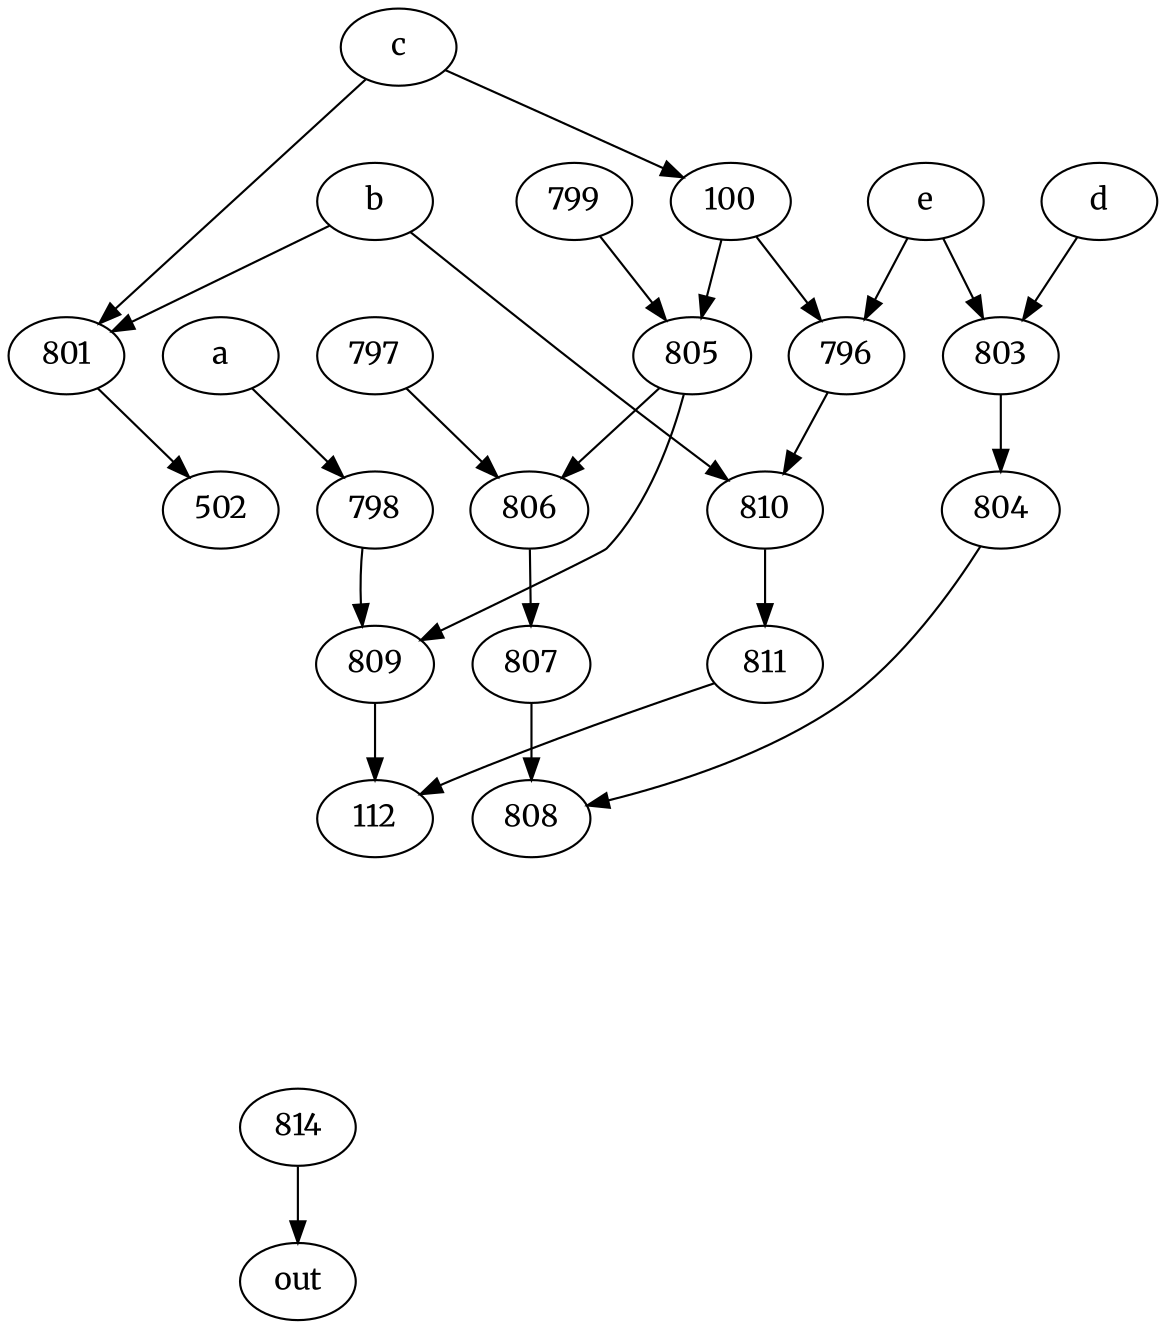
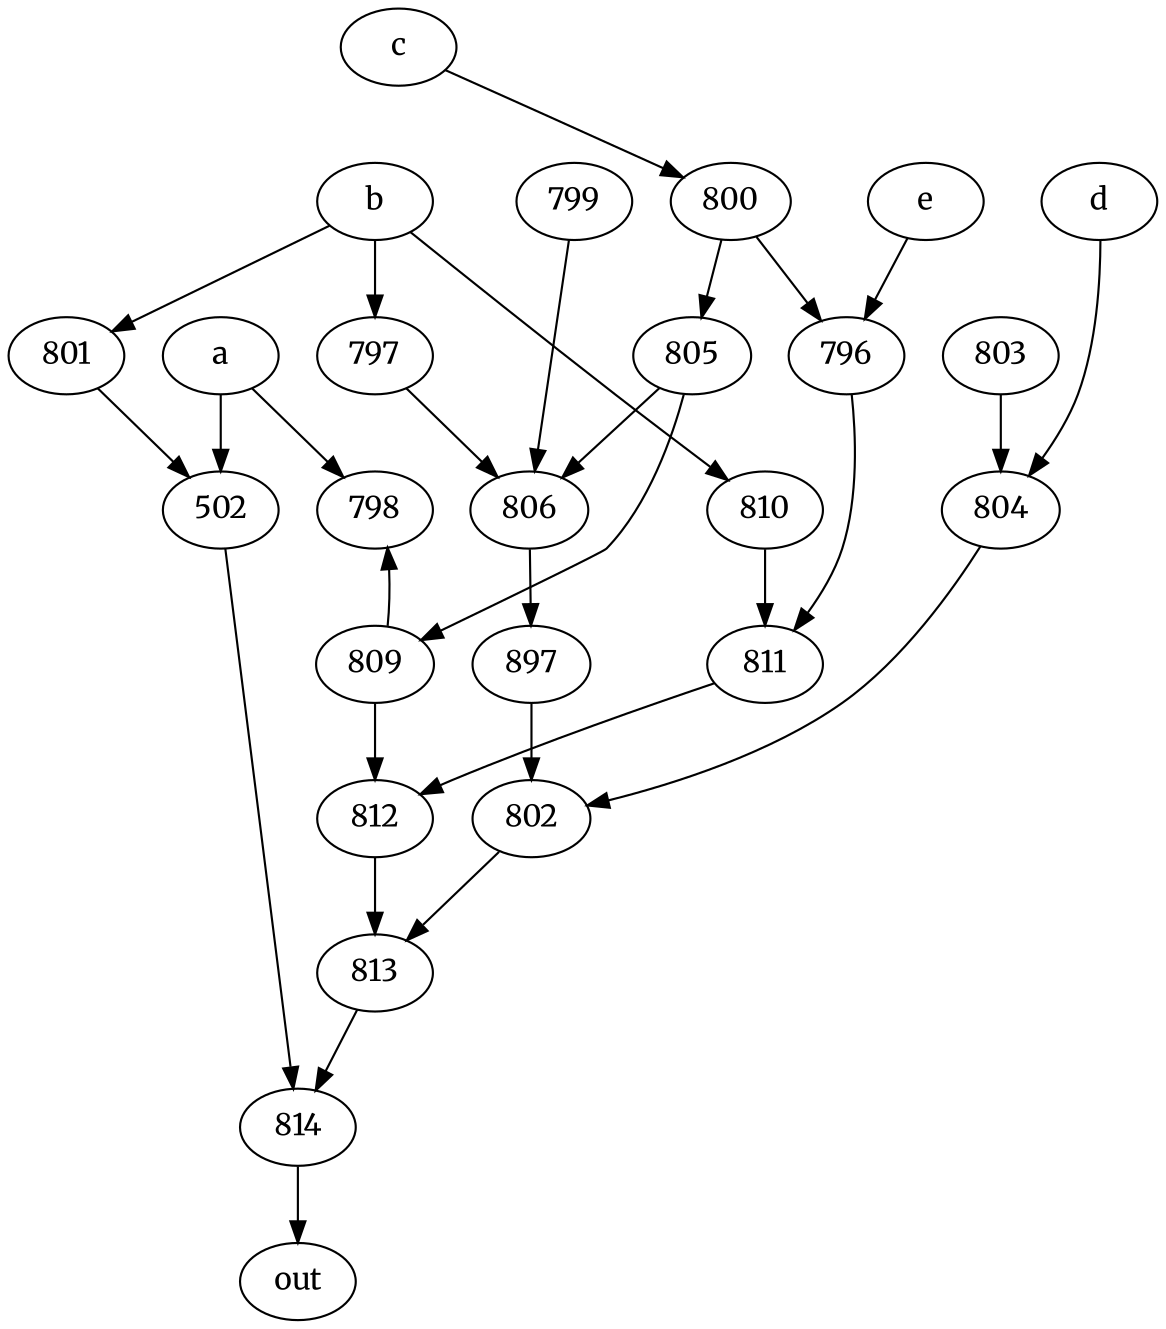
edge "c" -> "801": removed
node "100": label "100" -> "800"
edge "b" -> "797": added
edge "e" -> "803": removed
edge "d" -> "803": now "d" -> "804"
edge "799" -> "805": now "799" -> "806"
edge "a" -> "502": added
edge "796" -> "810": now "796" -> "811"
edge "798" -> "809": reversed
node "807": label "807" -> "897"
edge "502" -> "814": added
node "112": label "112" -> "812"
node "808": label "808" -> "802"
node "813": added
